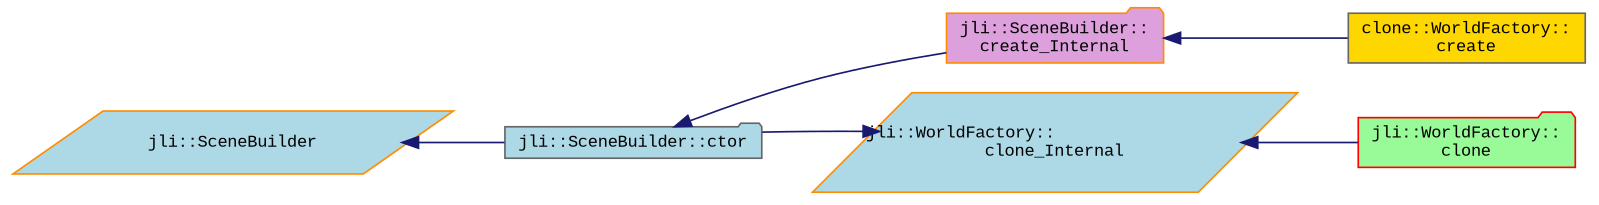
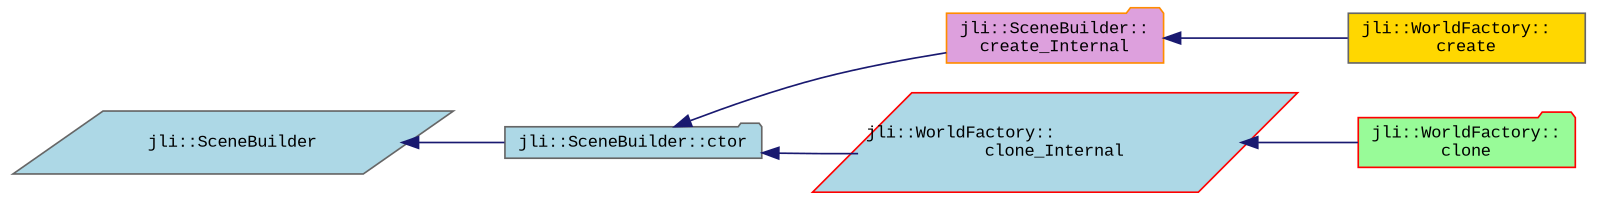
node "clone::WorldFactory:: create": label "clone::WorldFactory:: create" -> "jli::WorldFactory:: create"
edge "jli::SceneBuilder::ctor" -> "jli::WorldFactory:: clone_Internal": reversed
node "jli::SceneBuilder": color darkorange -> gray40
node "jli::WorldFactory:: clone_Internal": color darkorange -> red
